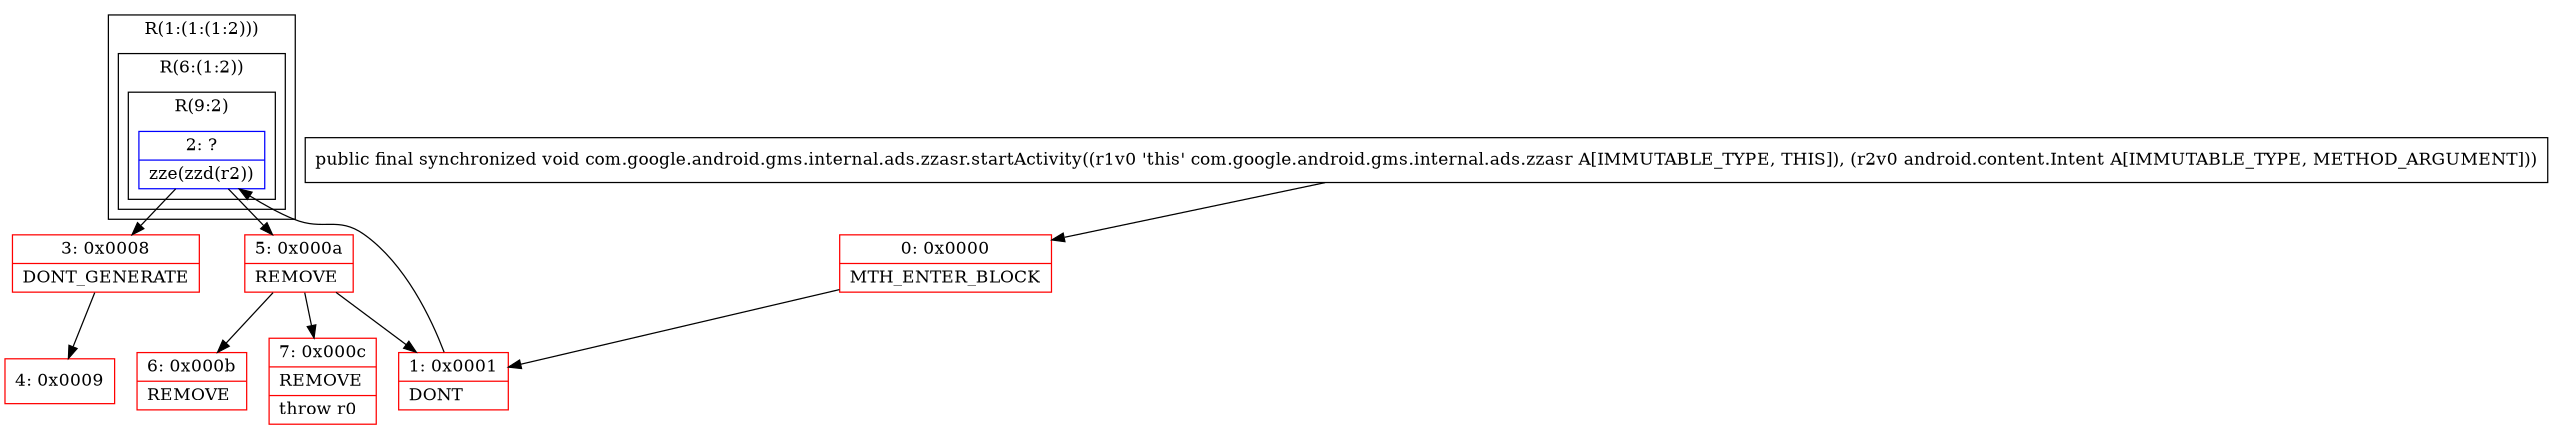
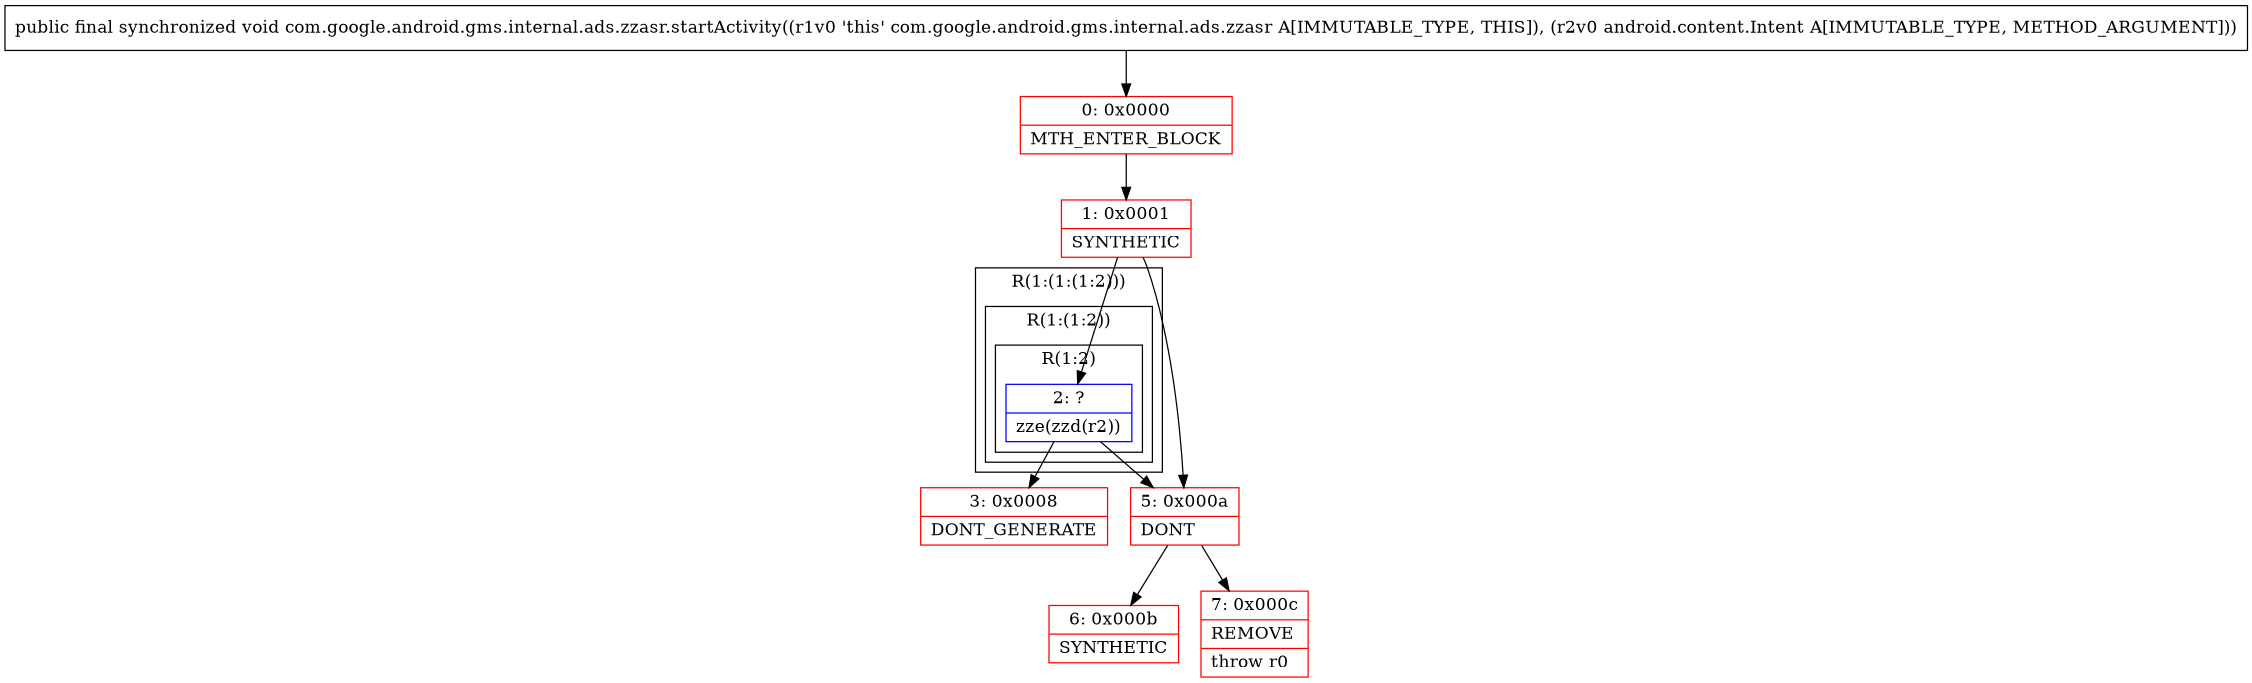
cluster "R(6:(1:2))": label "R(6:(1:2))" -> "R(1:(1:2))"
cluster "R(9:2)": label "R(9:2)" -> "R(1:2)"
node "5: 0x000a": text "REMOVE" -> "DONT"
edge "5: 0x000a" -> "1: 0x0001": reversed
node "4: 0x0009": removed
node "6: 0x000b": text "REMOVE" -> "SYNTHETIC"
node "1: 0x0001": text "DONT" -> "SYNTHETIC"
